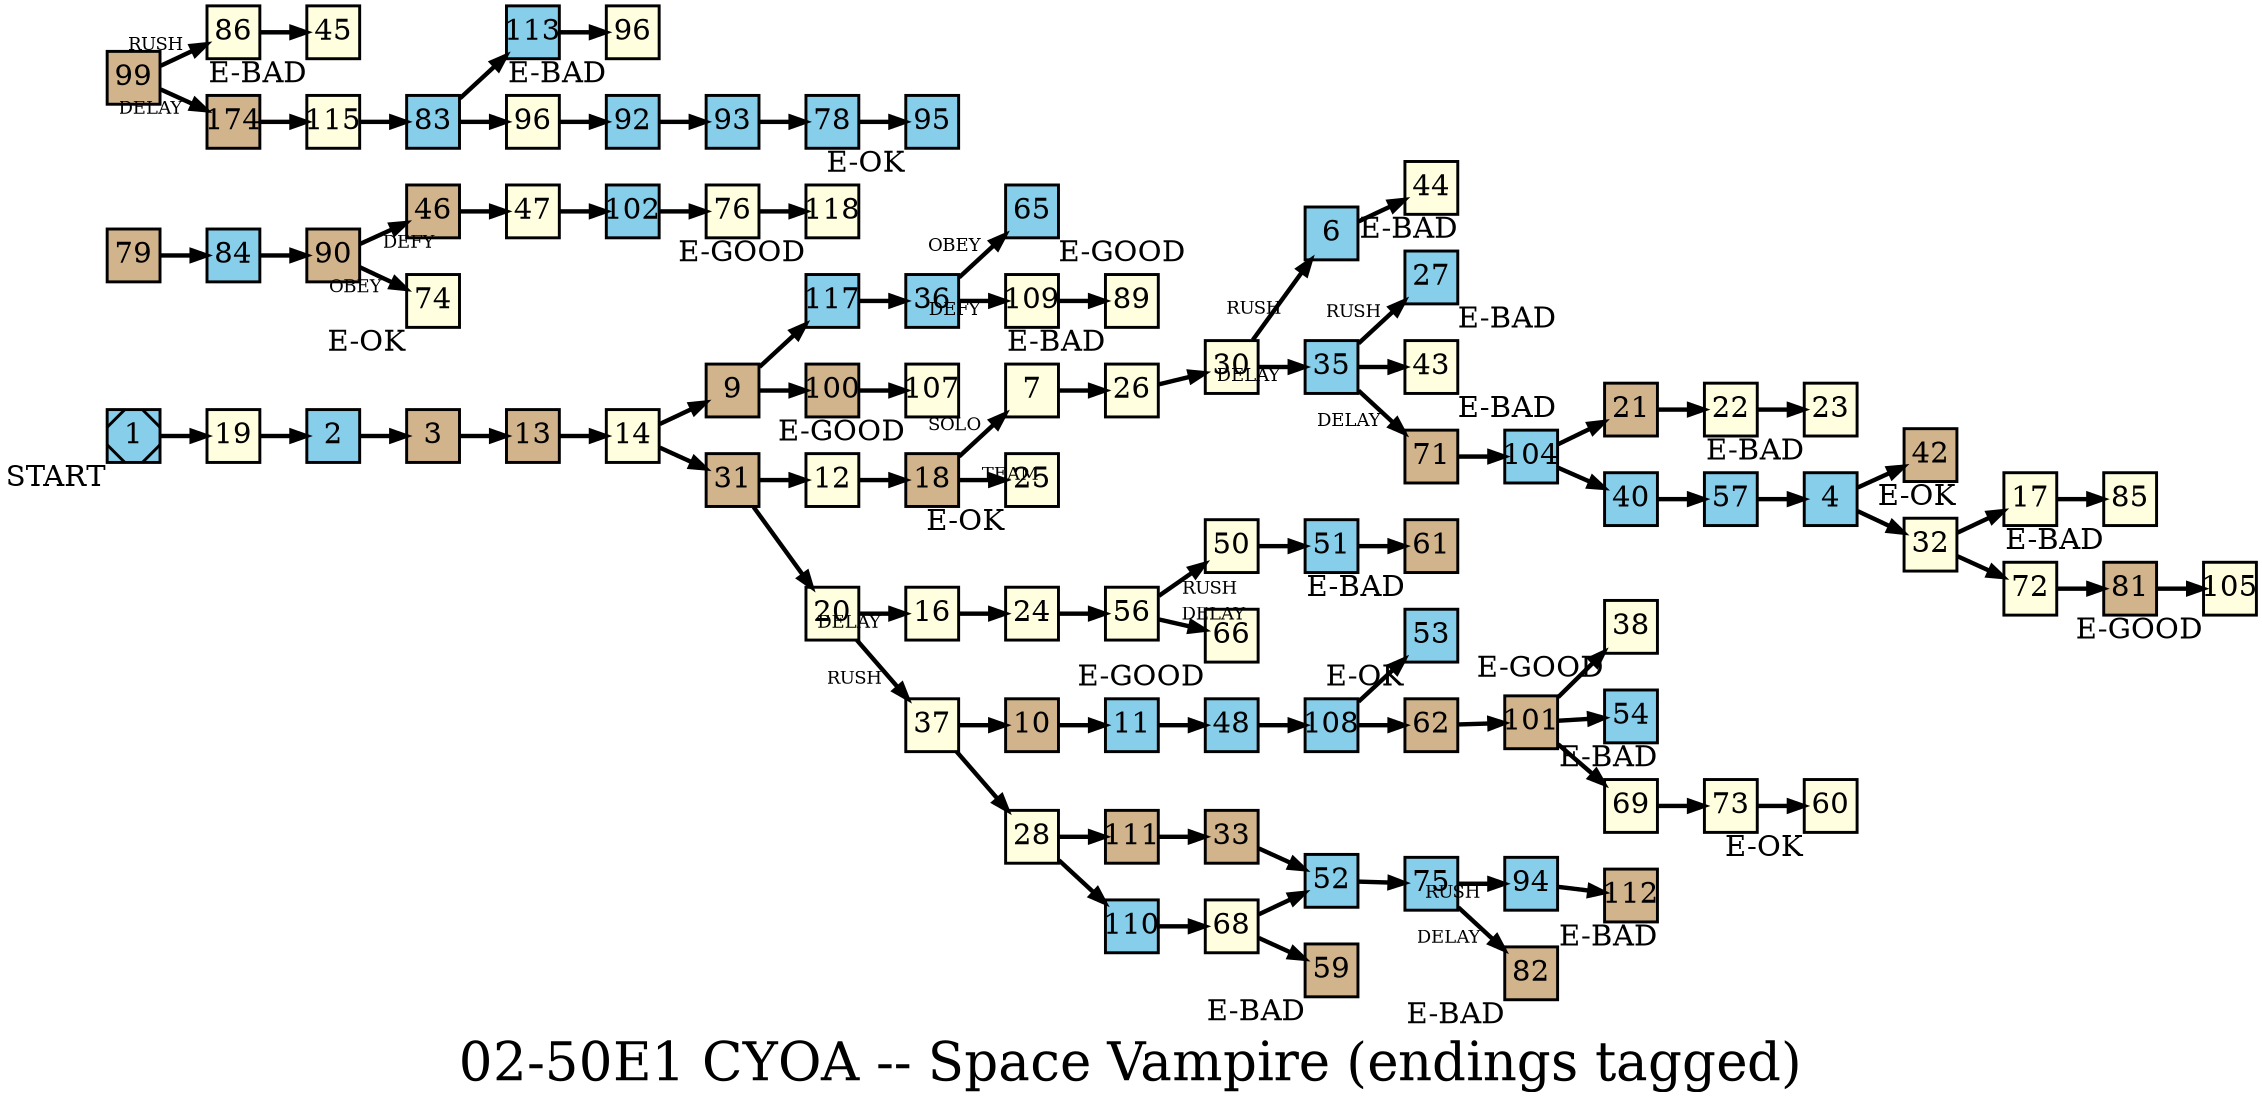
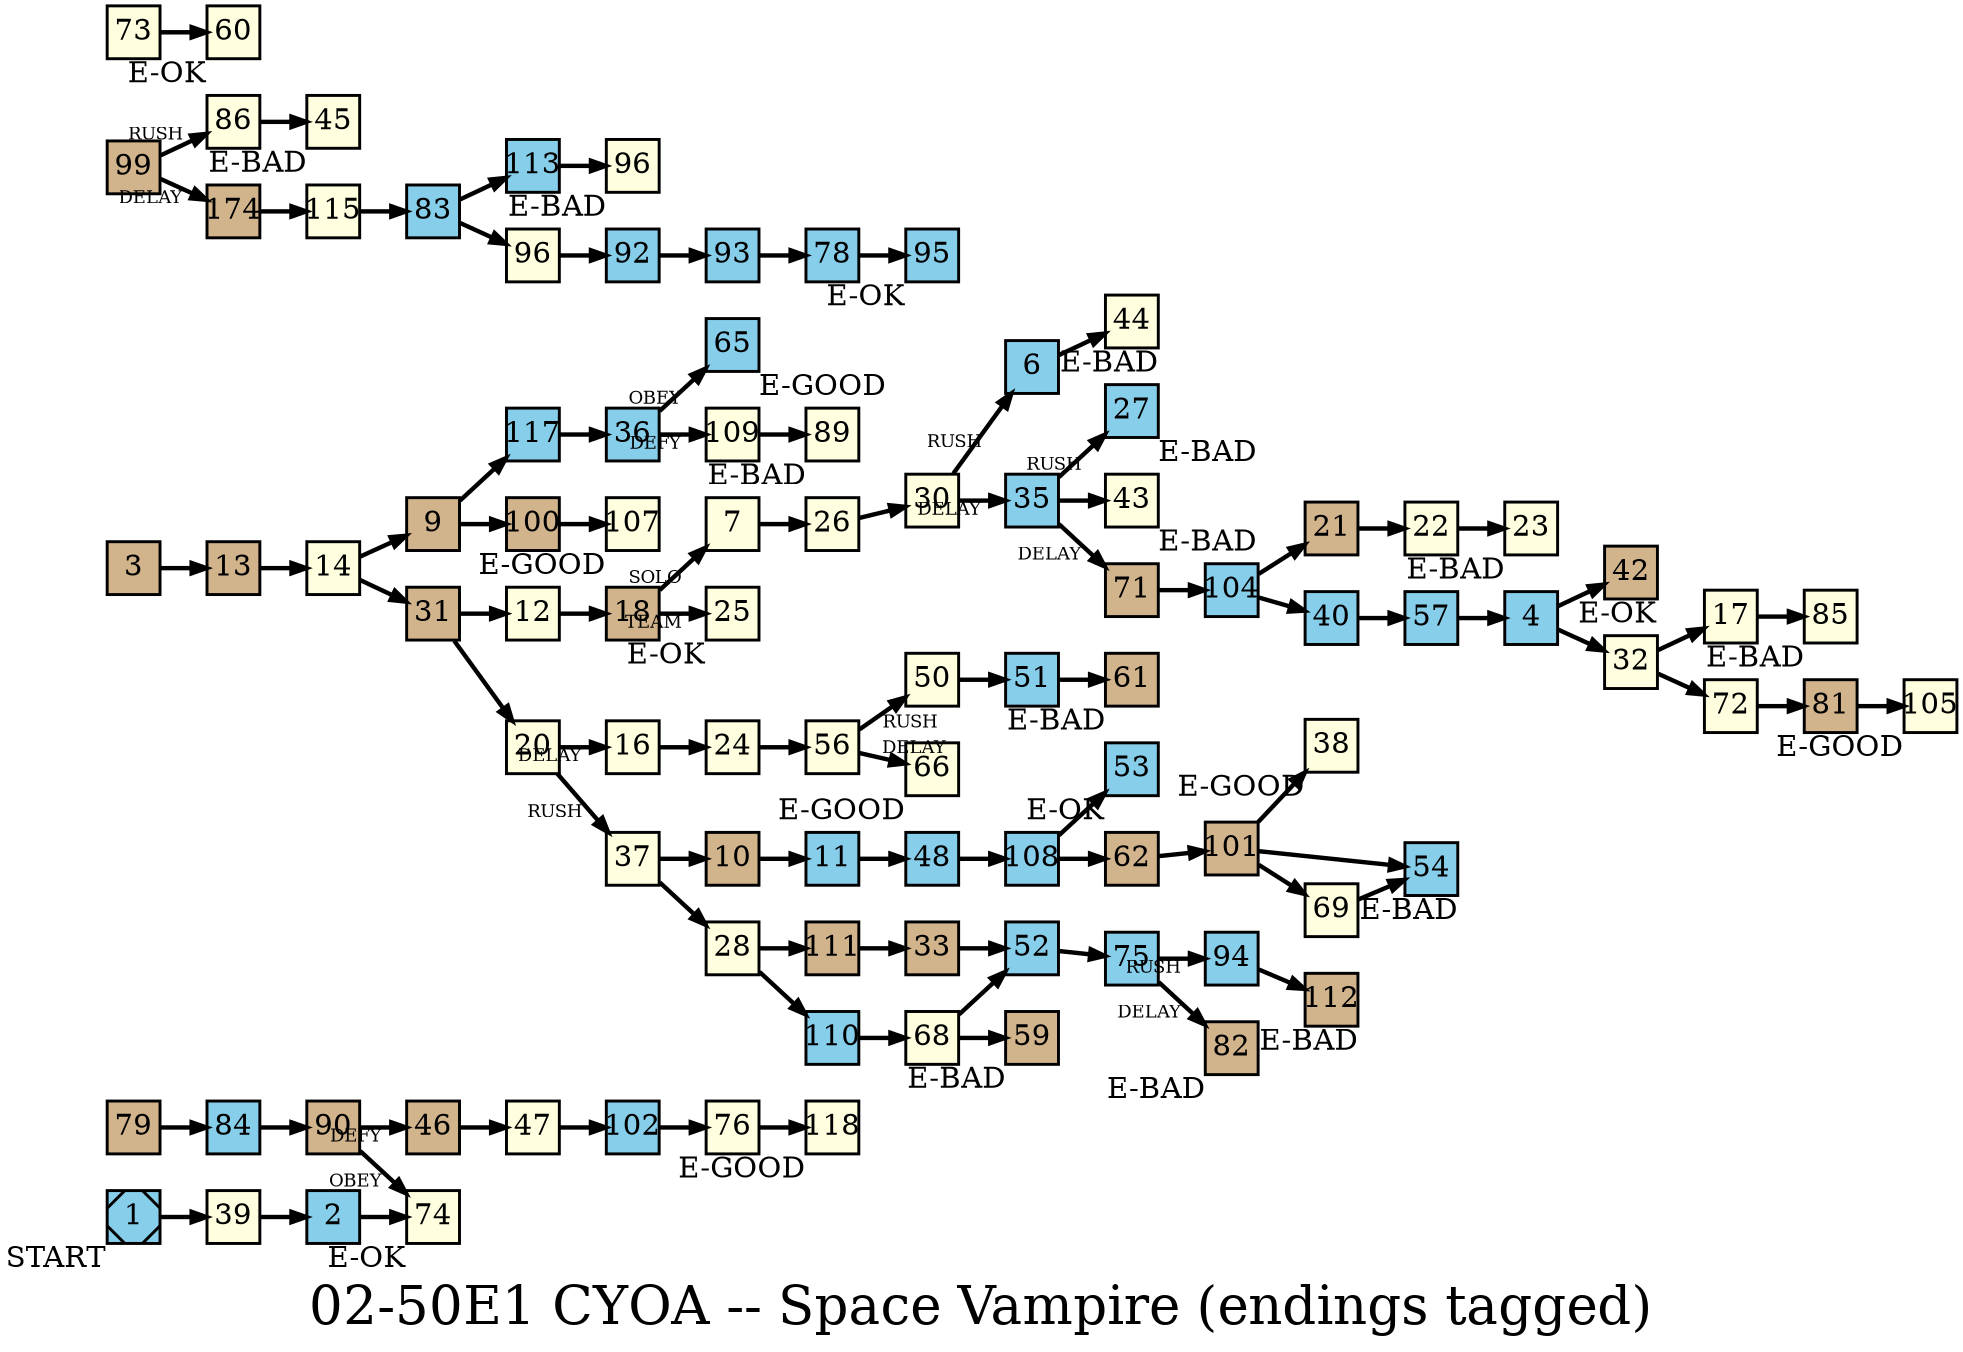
node "19": label "19" -> "39"
edge "2" -> "3": now "2" -> "74 E-OK"
edge "69" -> "73": now "69" -> "54 E-BAD"
